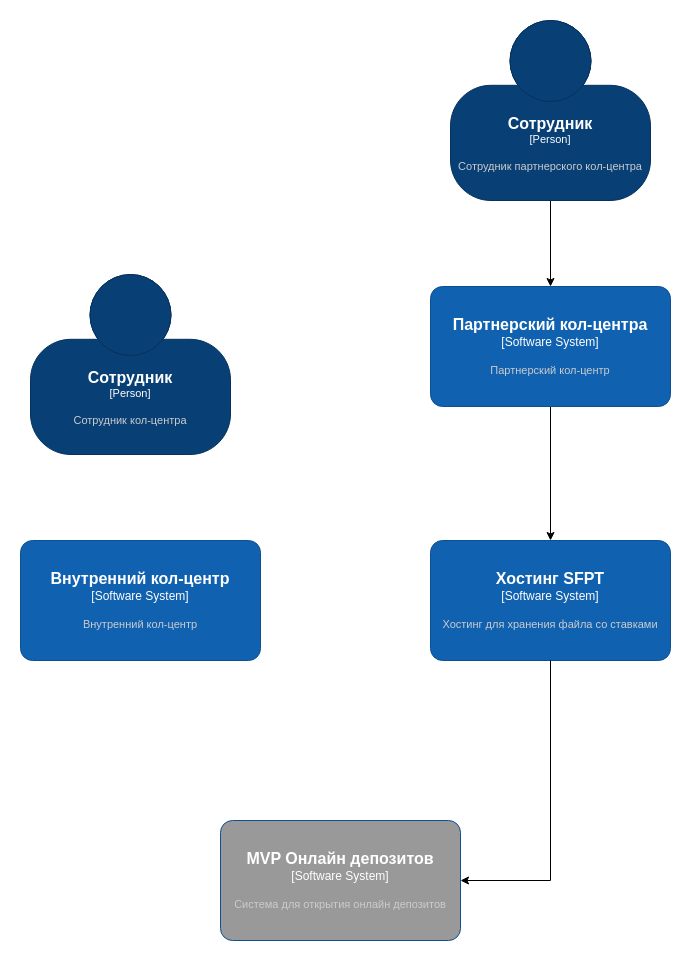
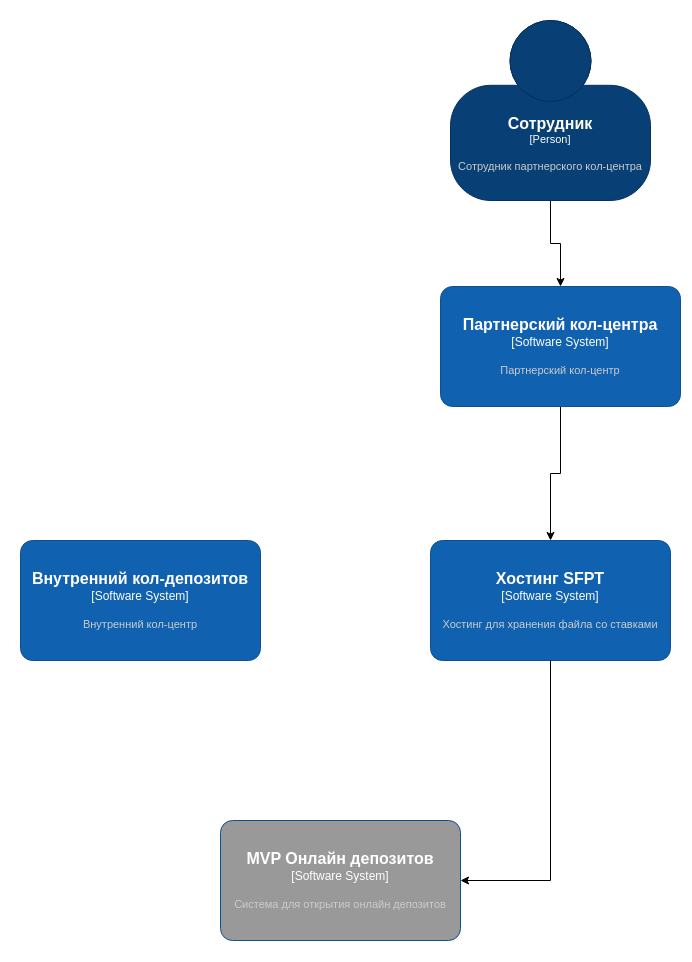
node "Партнерский кол-центра [Software System] Партнерский кол-центр": moved (551, 347) -> (561, 347)
node "Сотрудник [Person] Сотрудник кол-центра": removed
node "Внутренний кол-центр [Software System] Внутренний кол-центр": label "Внутренний кол-центр [Software System] Внутренний кол-центр" -> "Внутренний кол-депозитов [Software System] Внутренний кол-центр"
